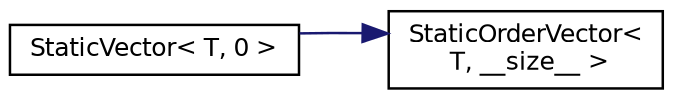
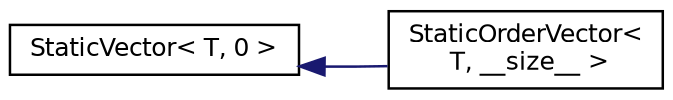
edge "StaticVector< T, 0 >" -> "StaticOrderVector< T, __size__ >": reversed
